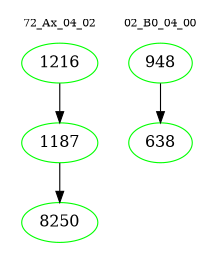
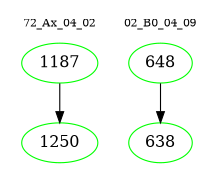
cluster "02_B0_04_00": label "02_B0_04_00" -> "02_B0_04_09"
node "1216": removed
node "948": label "948" -> "648"
node "8250": label "8250" -> "1250"
